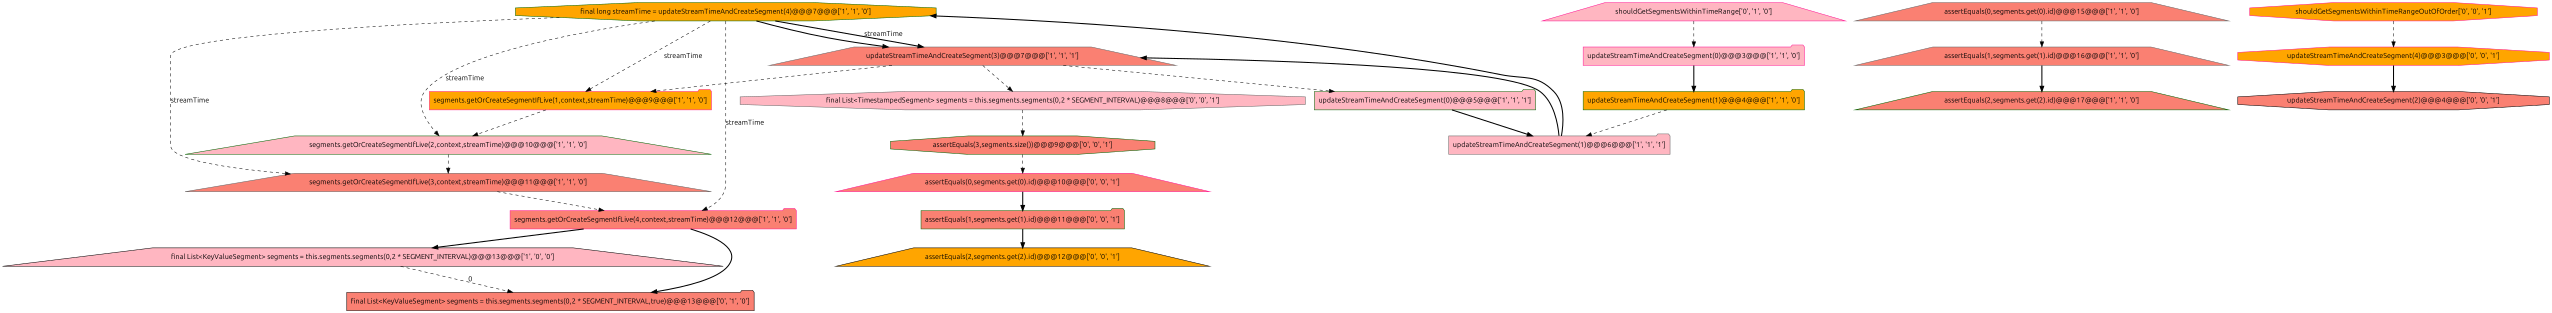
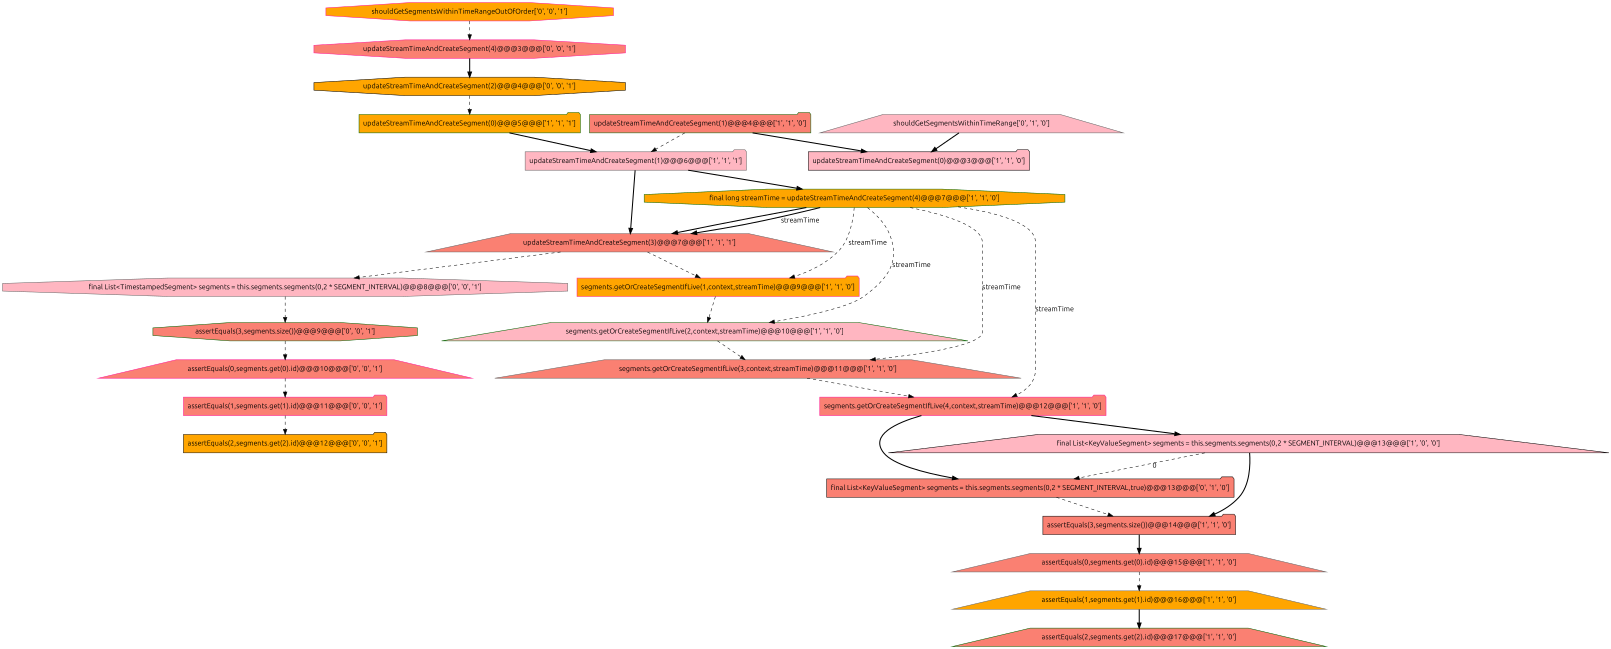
node "shouldGetSegmentsWithinTimeRange['0', '1', '0']": color deeppink -> gray40
edge "shouldGetSegmentsWithinTimeRange['0', '1', '0']" -> "updateStreamTimeAndCreateSegment(0)@@@3@@@['1', '1', '0']": style dashed -> bold
node "updateStreamTimeAndCreateSegment(0)@@@3@@@['1', '1', '0']": color deeppink -> black
node "assertEquals(1,segments.get(1).id)@@@16@@@['1', '1', '0']": fillcolor salmon -> orange
node "updateStreamTimeAndCreateSegment(4)@@@3@@@['0', '0', '1']": fillcolor orange -> salmon
edge "updateStreamTimeAndCreateSegment(0)@@@3@@@['1', '1', '0']" -> "updateStreamTimeAndCreateSegment(1)@@@4@@@['1', '1', '0']": reversed
edge "updateStreamTimeAndCreateSegment(3)@@@7@@@['1', '1', '1']" -> "updateStreamTimeAndCreateSegment(0)@@@5@@@['1', '1', '1']": now "updateStreamTimeAndCreateSegment(2)@@@4@@@['0', '0', '1']" -> "updateStreamTimeAndCreateSegment(0)@@@5@@@['1', '1', '1']"
node "updateStreamTimeAndCreateSegment(0)@@@5@@@['1', '1', '1']": fillcolor lightpink -> orange
node "updateStreamTimeAndCreateSegment(1)@@@4@@@['1', '1', '0']": fillcolor orange -> salmon
node "updateStreamTimeAndCreateSegment(2)@@@4@@@['0', '0', '1']": fillcolor salmon -> orange
edge "assertEquals(0,segments.get(0).id)@@@10@@@['0', '0', '1']" -> "assertEquals(1,segments.get(1).id)@@@11@@@['0', '0', '1']": style bold -> dashed
node "assertEquals(1,segments.get(1).id)@@@11@@@['0', '0', '1']": color darkgreen -> deeppink
edge "assertEquals(1,segments.get(1).id)@@@11@@@['0', '0', '1']" -> "assertEquals(2,segments.get(2).id)@@@12@@@['0', '0', '1']": style bold -> dashed
node "assertEquals(2,segments.get(2).id)@@@12@@@['0', '0', '1']": shape trapezium -> folder
node "assertEquals(3,segments.size())@@@14@@@['1', '1', '0']": added
